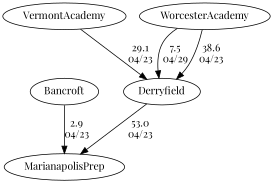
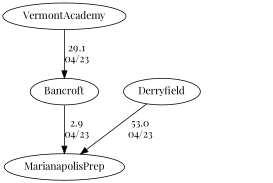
node "WorcesterAcademy": removed
edge "VermontAcademy" -> "Derryfield": now "VermontAcademy" -> "Bancroft"
